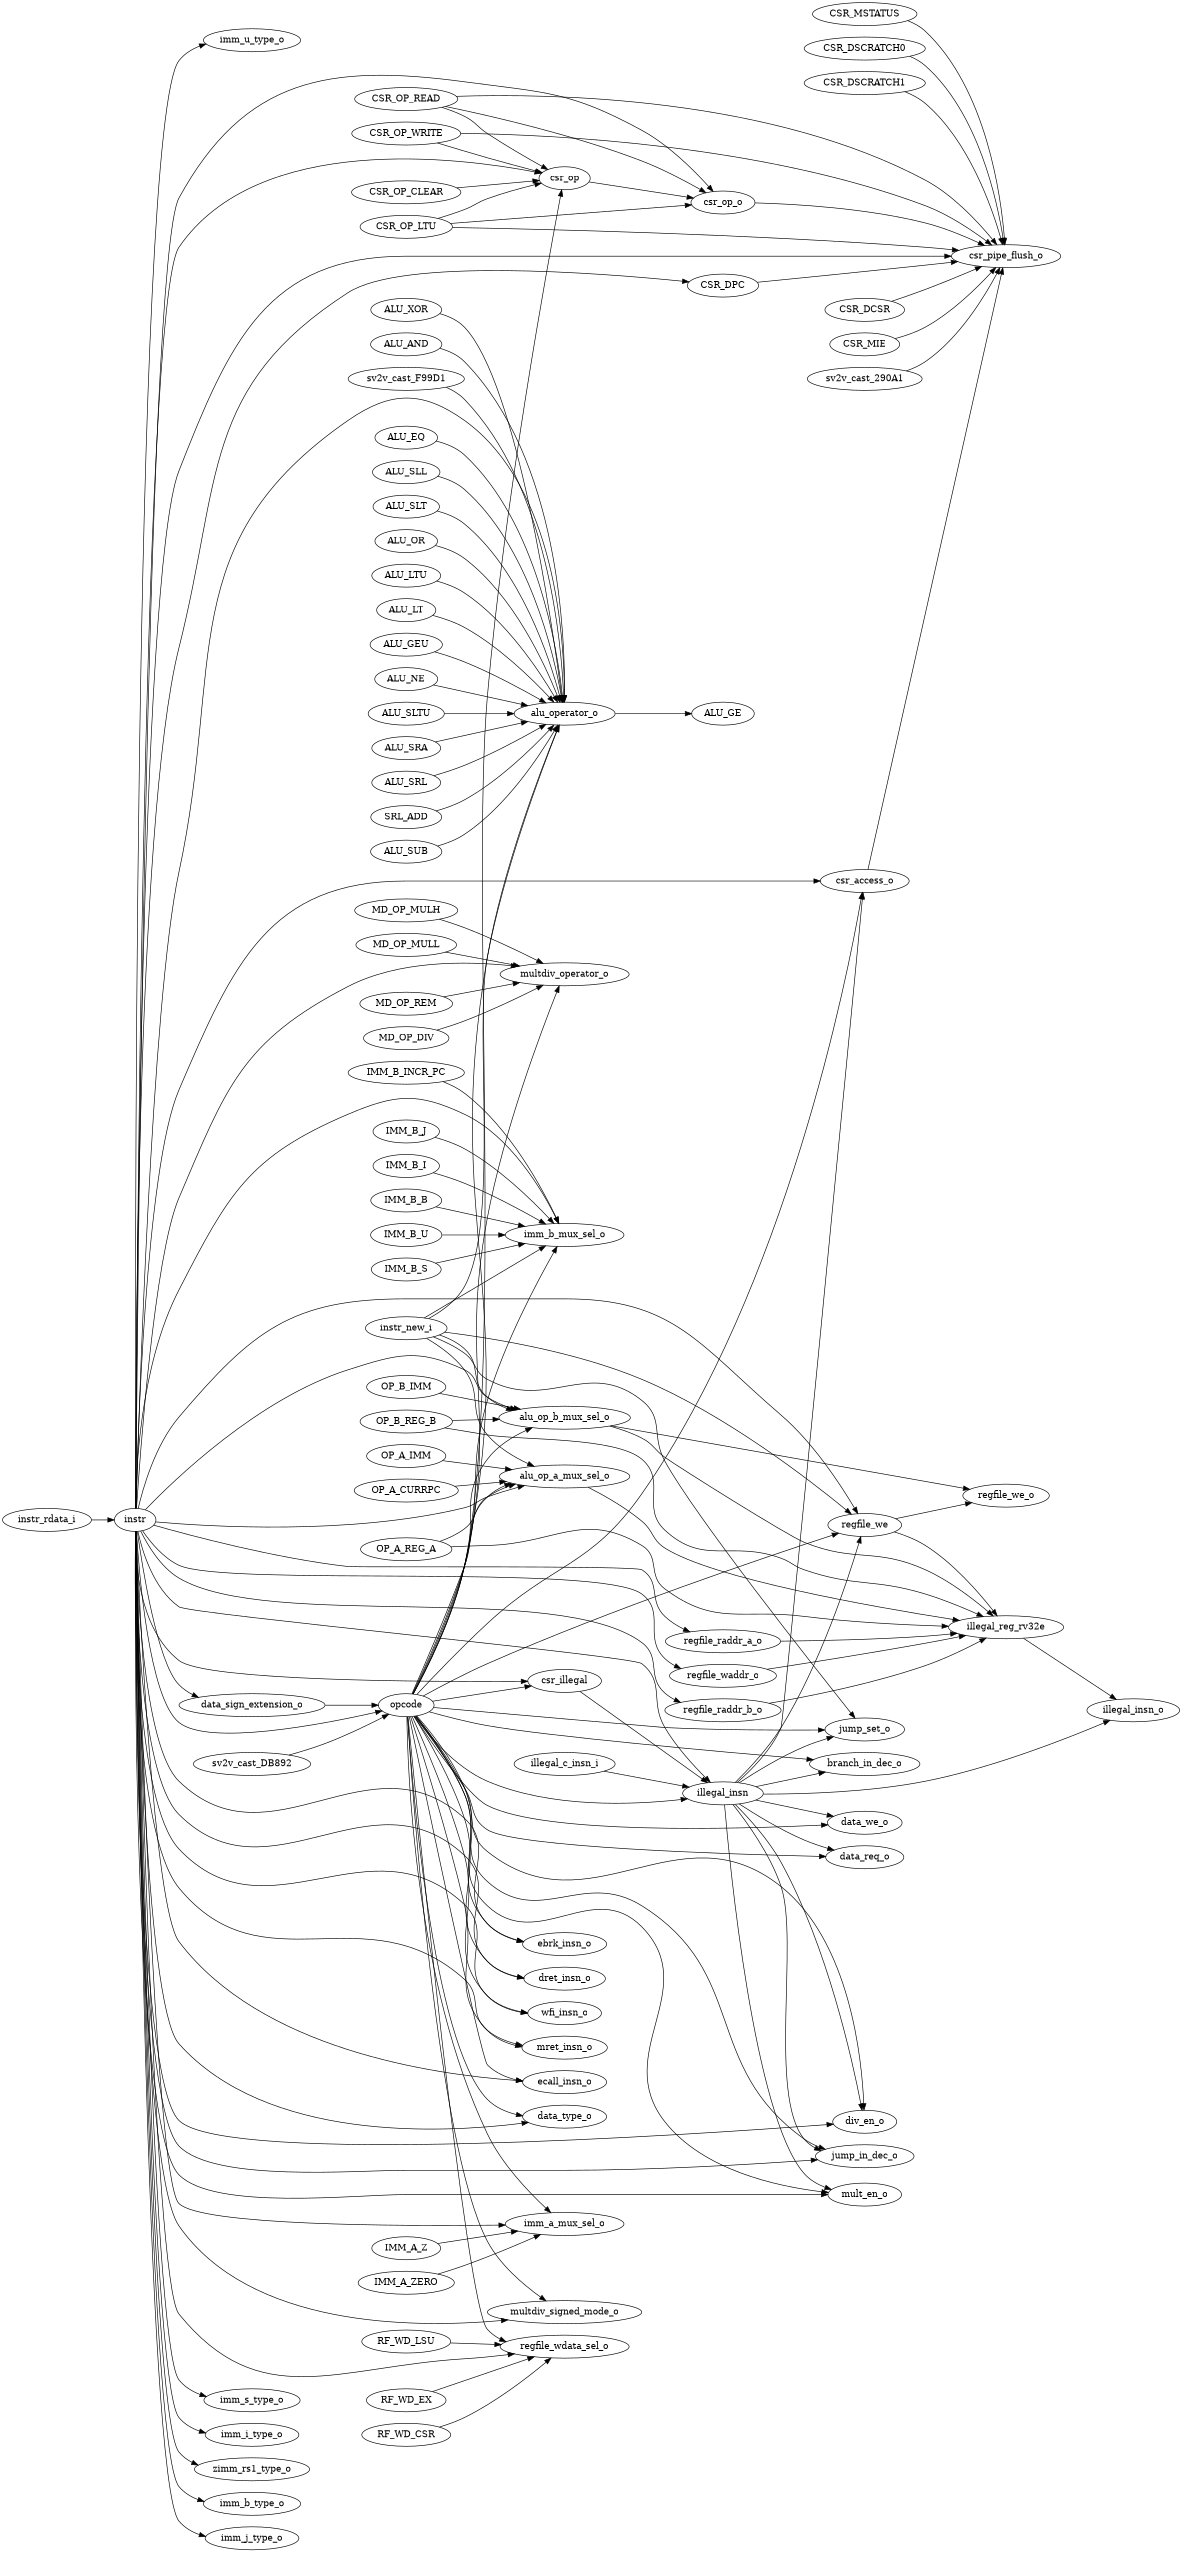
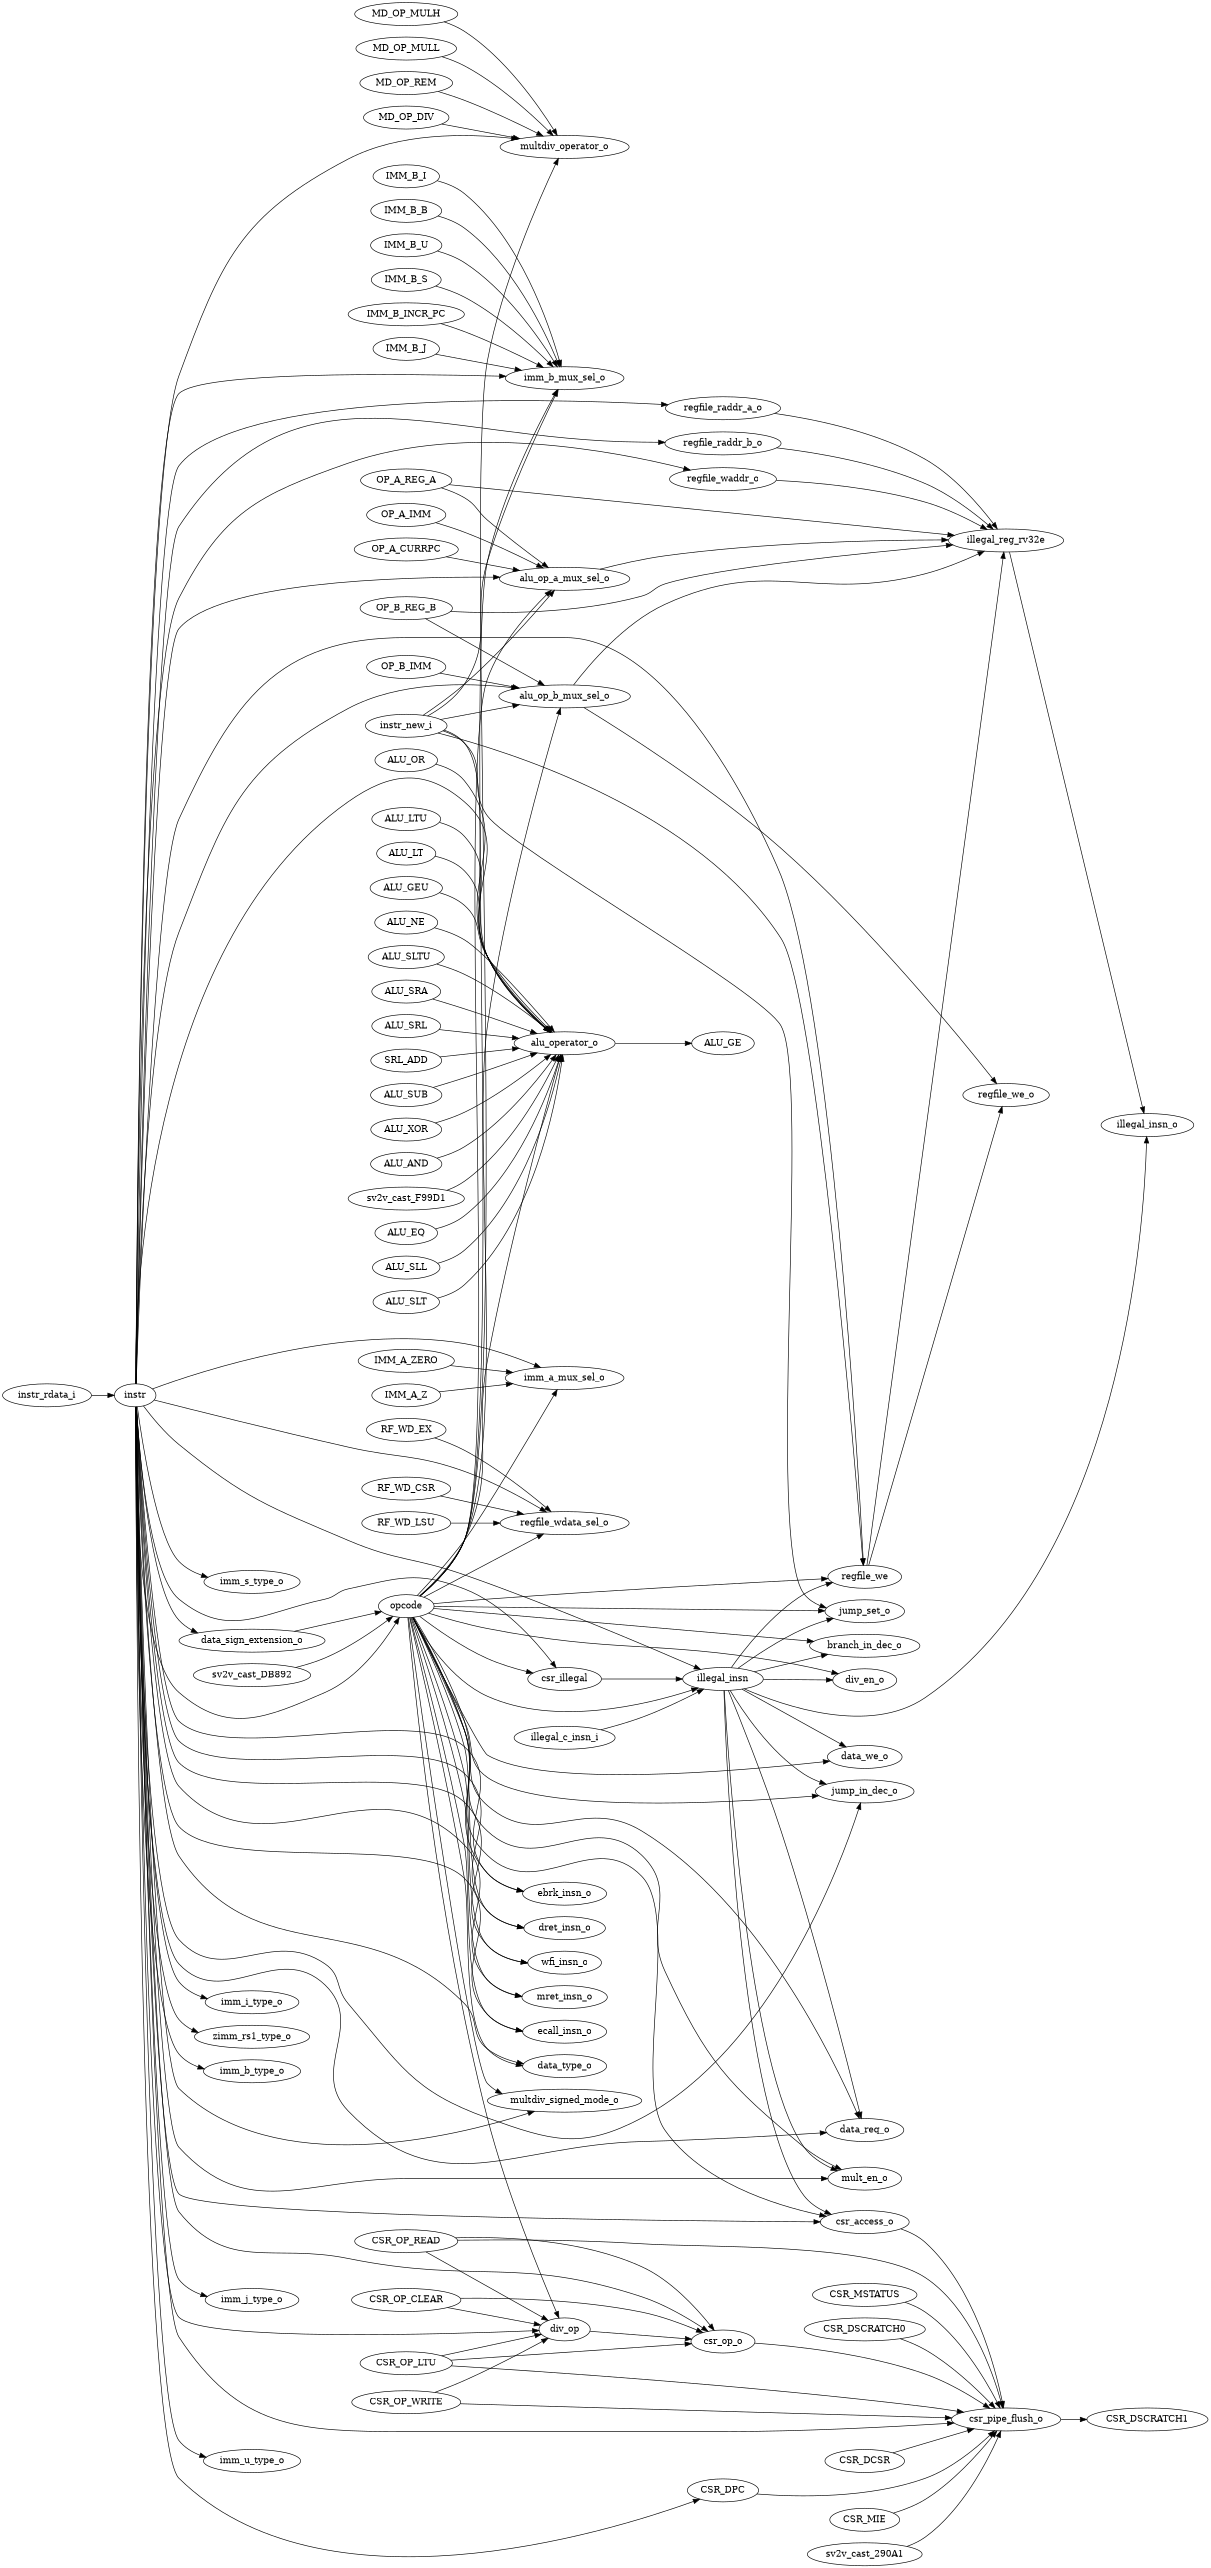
edge "CSR_DSCRATCH1" -> "csr_pipe_flush_o": reversed
node "csr_op": label "csr_op" -> "div_op"
edge "instr" -> "div_en_o": now "instr" -> "data_req_o"
edge "CSR_OP_CLEAR" -> "csr_op_o": added
